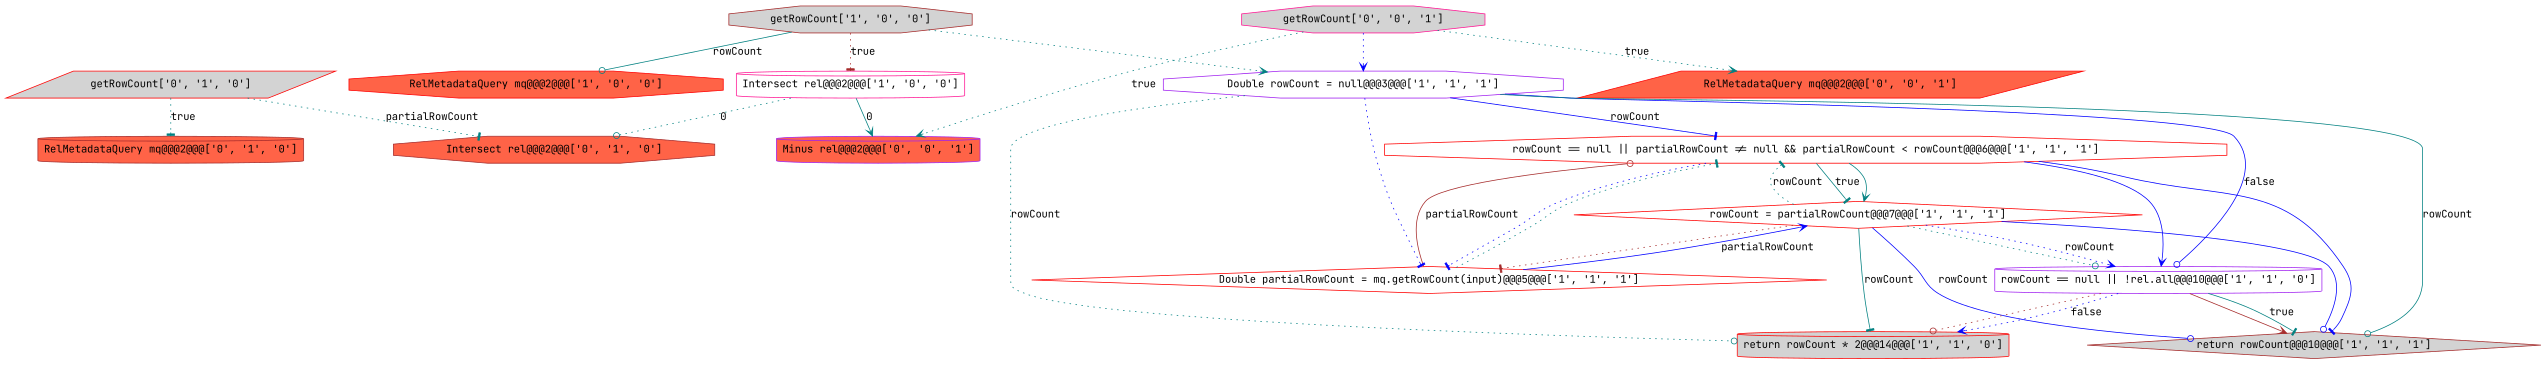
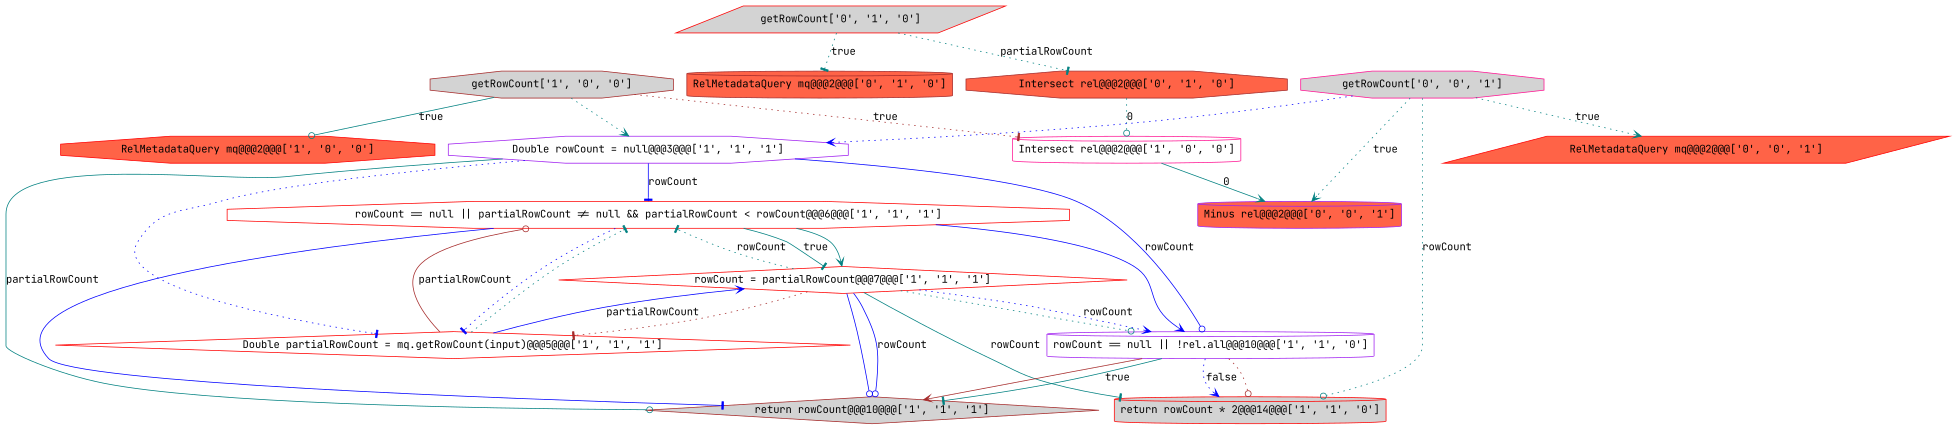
edge "getRowCount['1', '0', '0']" -> "RelMetadataQuery mq@@@2@@@['1', '0', '0']": label "rowCount" -> "true"
edge "Intersect rel@@@2@@@['1', '0', '0']" -> "Intersect rel@@@2@@@['0', '1', '0']": reversed
edge "Double rowCount = null@@@3@@@['1', '1', '1']" -> "rowCount == null || !rel.all@@@10@@@['1', '1', '0']": label "false" -> "rowCount"
edge "Double rowCount = null@@@3@@@['1', '1', '1']" -> "return rowCount@@@10@@@['1', '1', '1']": label "rowCount" -> "partialRowCount"
edge "Double rowCount = null@@@3@@@['1', '1', '1']" -> "return rowCount * 2@@@14@@@['1', '1', '0']": now "getRowCount['0', '0', '1']" -> "return rowCount * 2@@@14@@@['1', '1', '0']"
